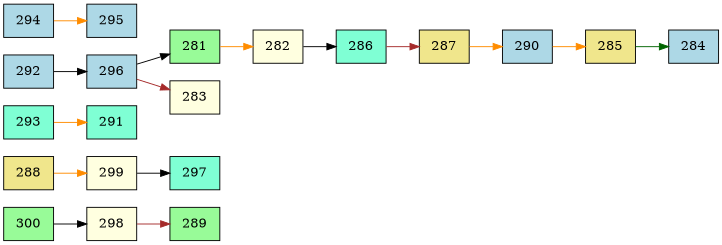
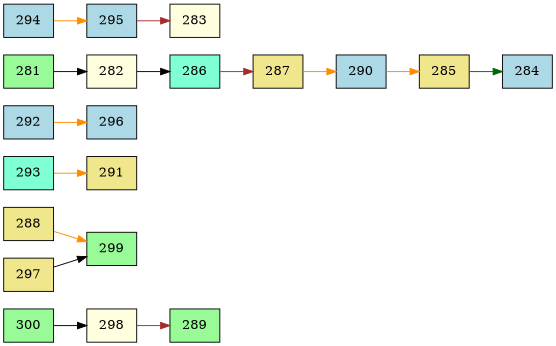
edge "281" -> "282": color darkorange -> black
edge "296" -> "281": removed
edge "292" -> "296": color black -> darkorange
edge "296" -> "283": now "295" -> "283"
node "291": fillcolor aquamarine -> khaki
node "299": fillcolor lightyellow -> palegreen
edge "299" -> "297": reversed
node "297": fillcolor aquamarine -> khaki
